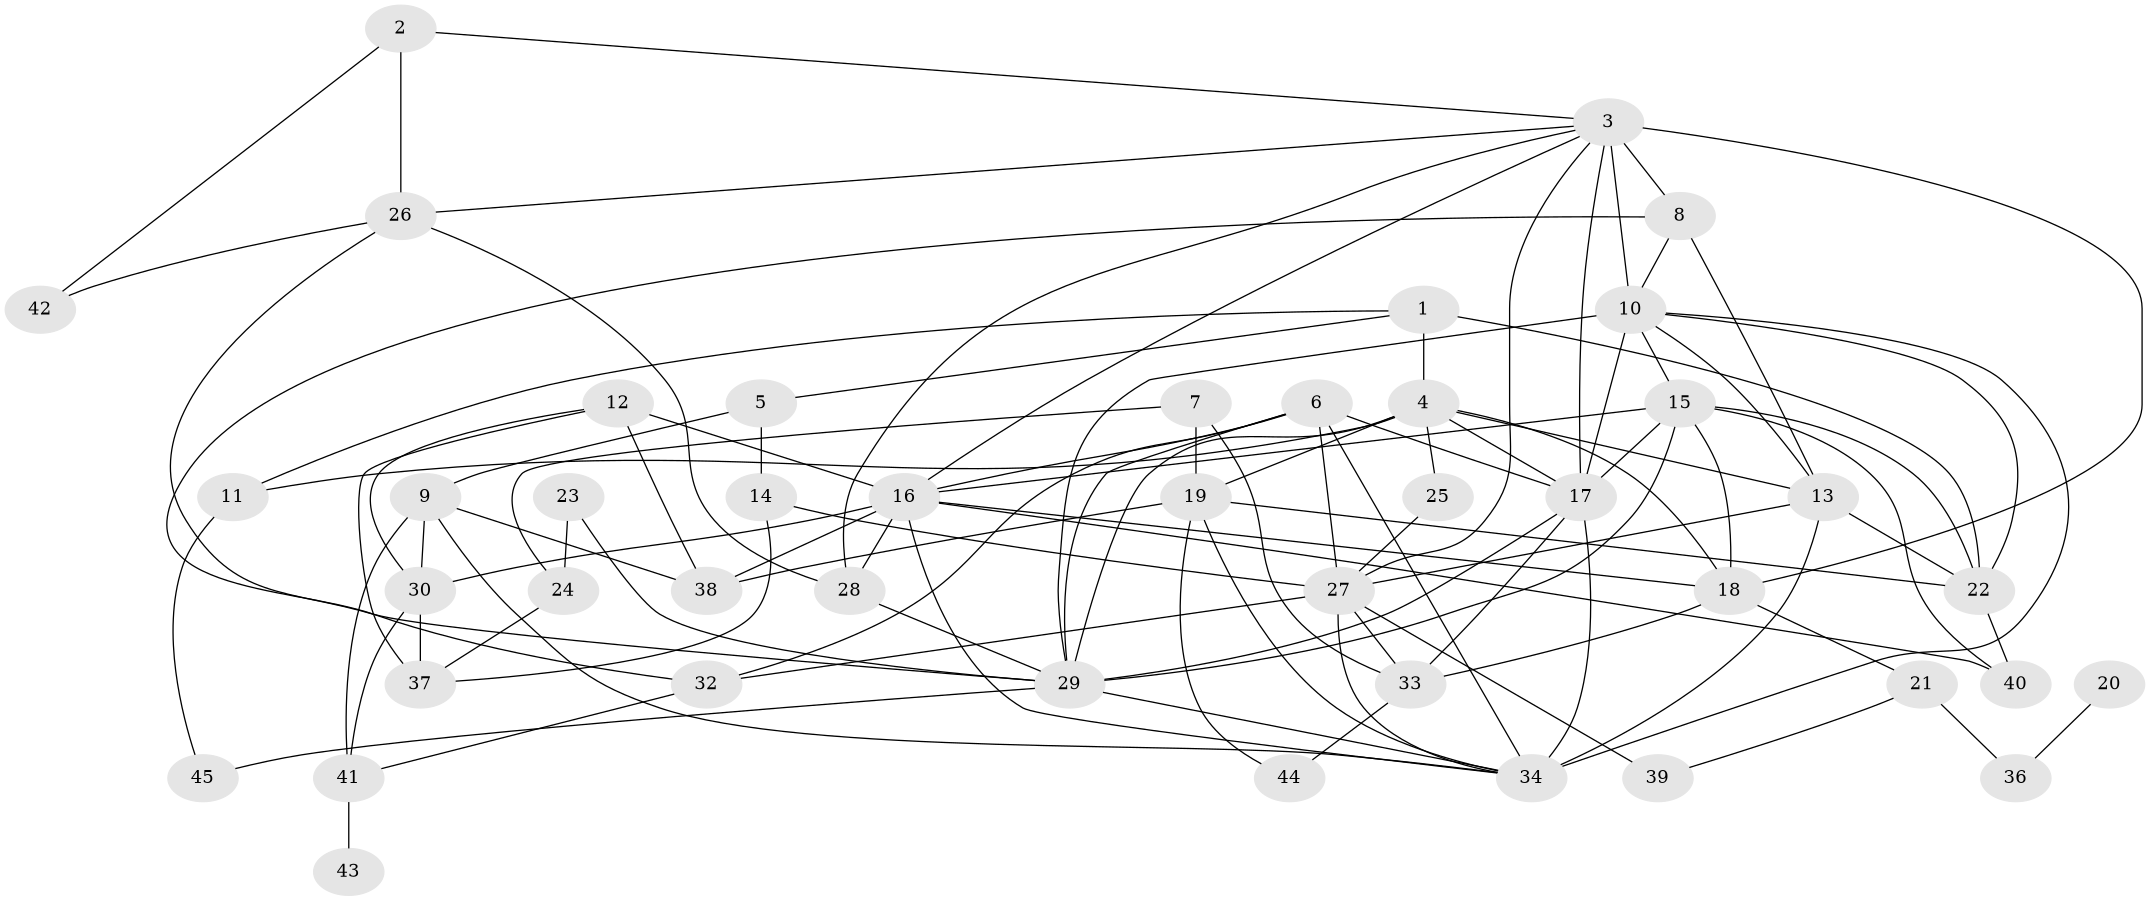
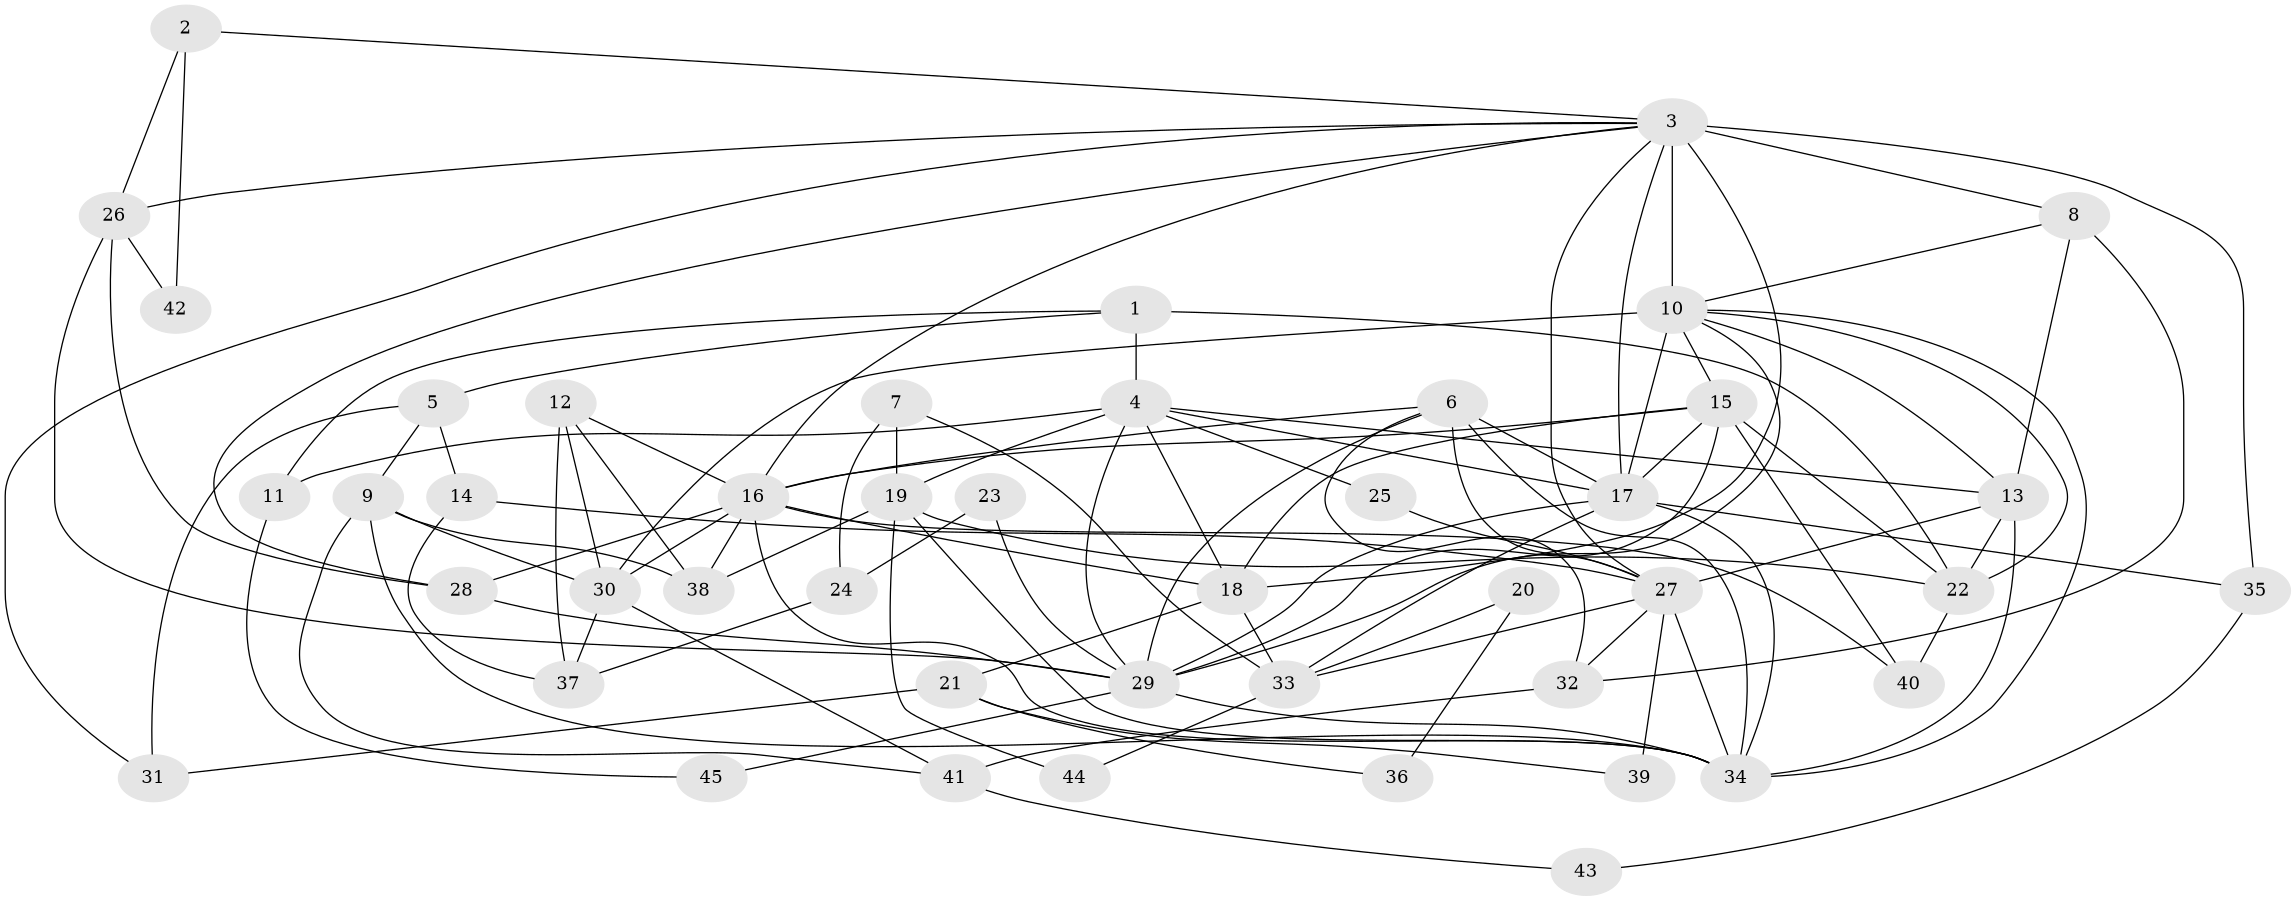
edge "10" -- "30": added
node "35": added
edge "20" -- "33": added
node "31": added
